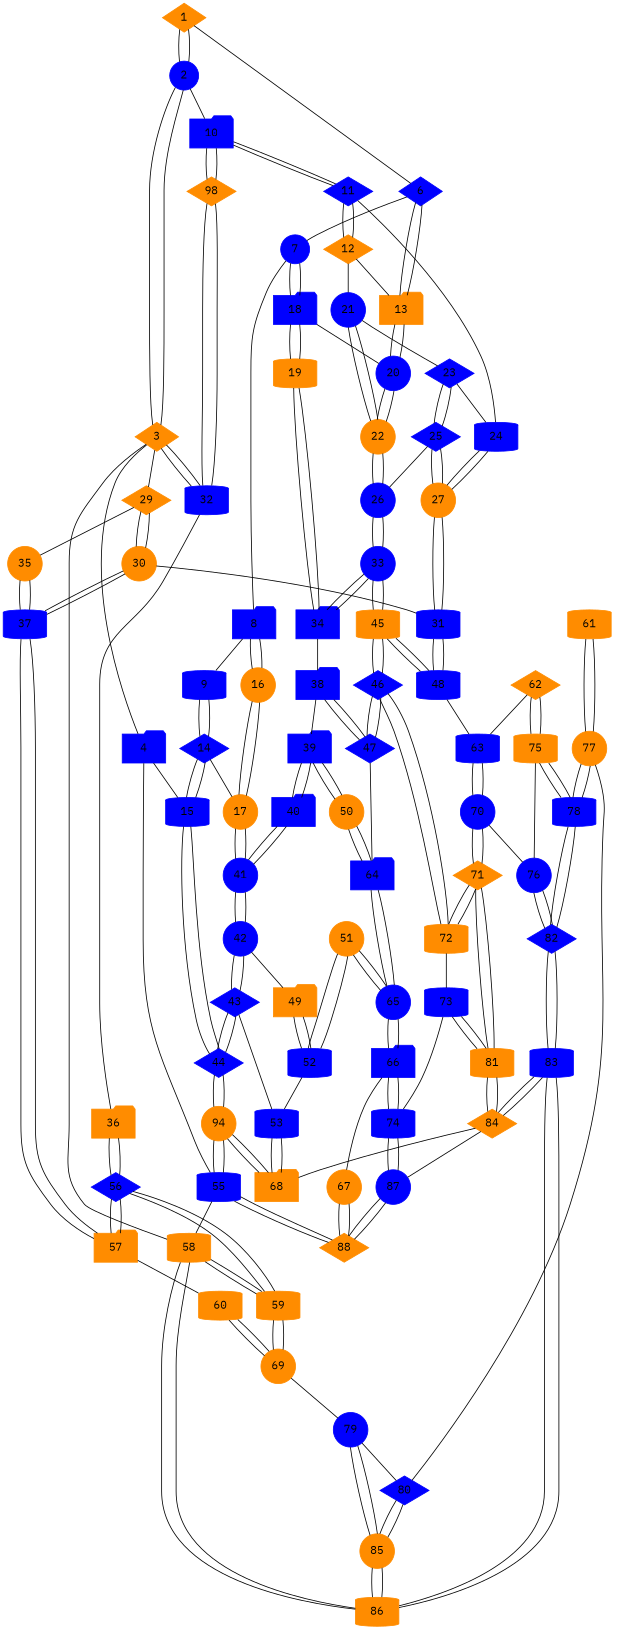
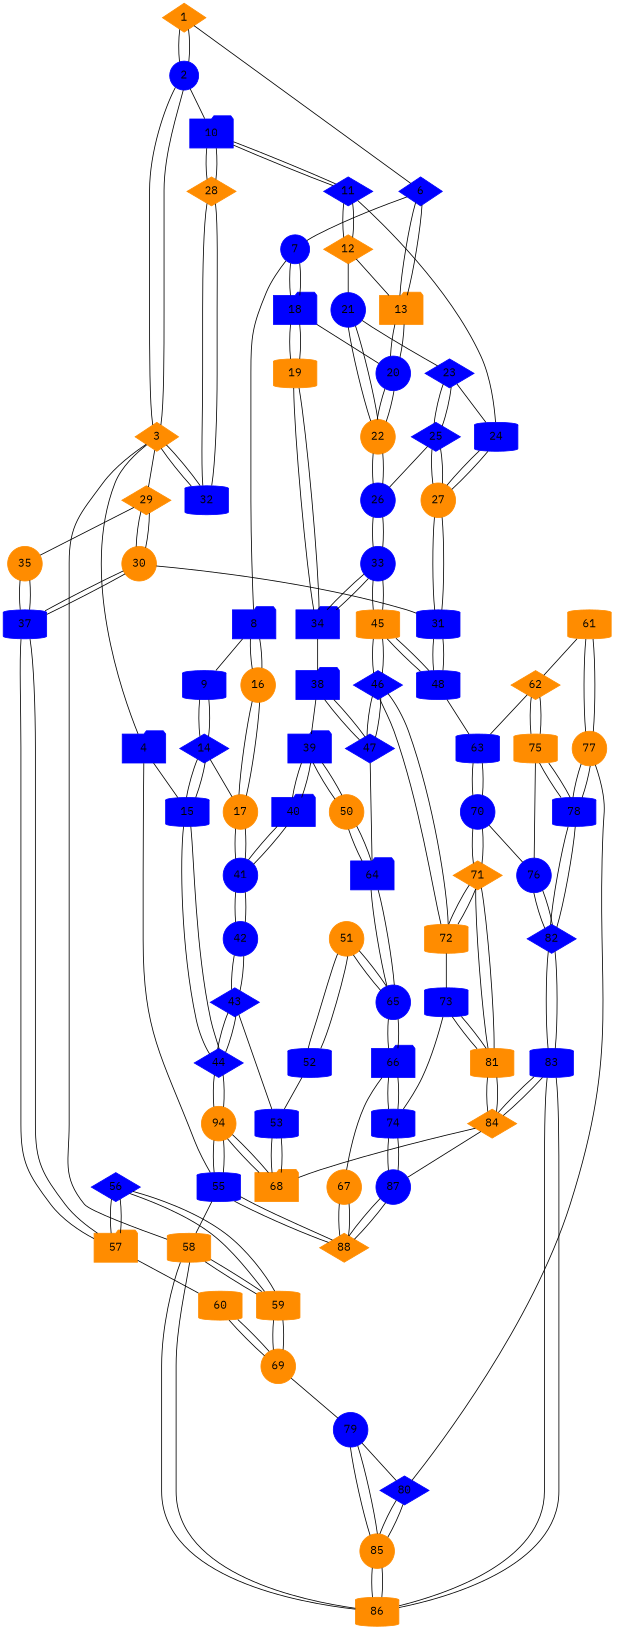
node "98": label "98" -> "28"
edge "61" -- "62": added
node "49": removed
node "36": removed
